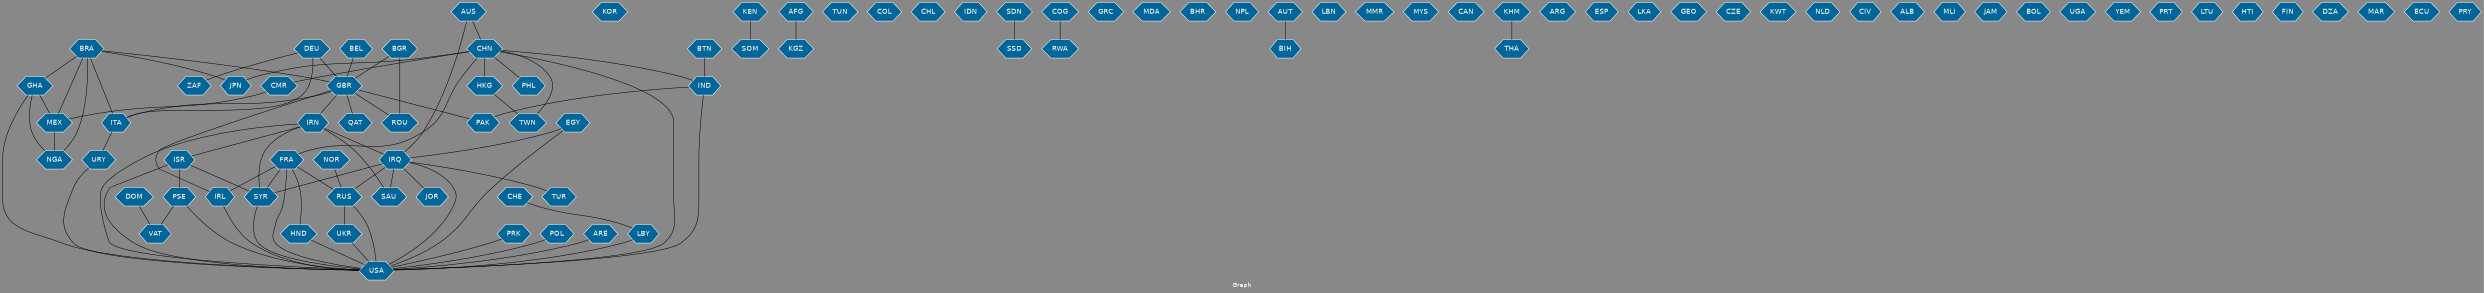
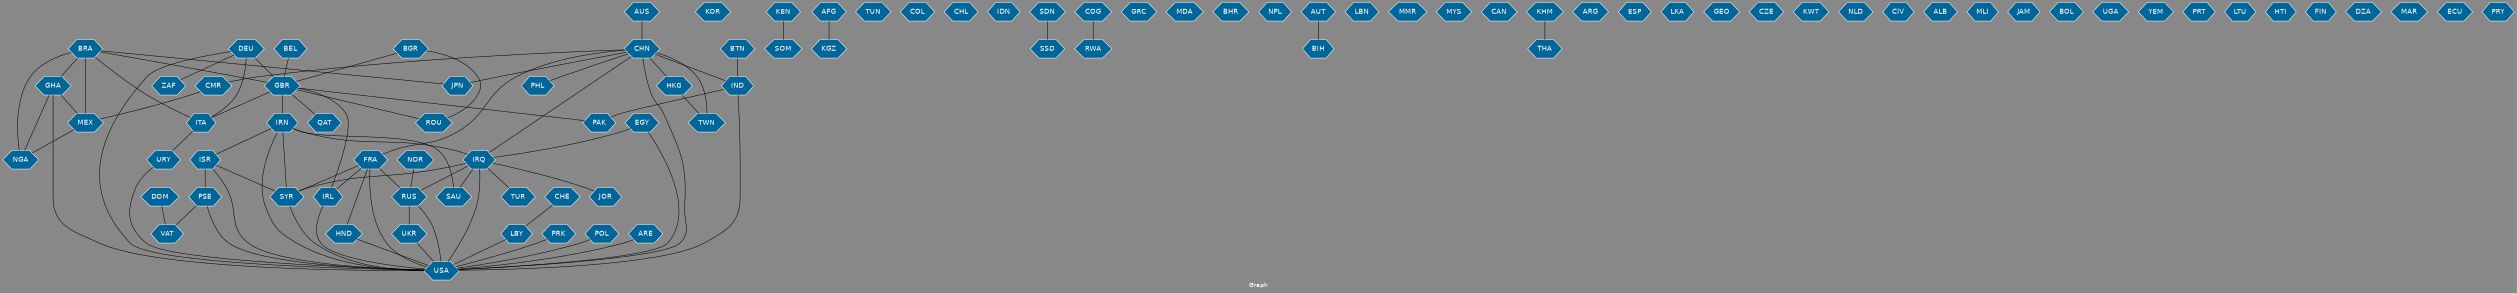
edge "AUS" -- "IRQ": now "CHN" -- "IRQ"
edge "DEU" -- "USA": added
